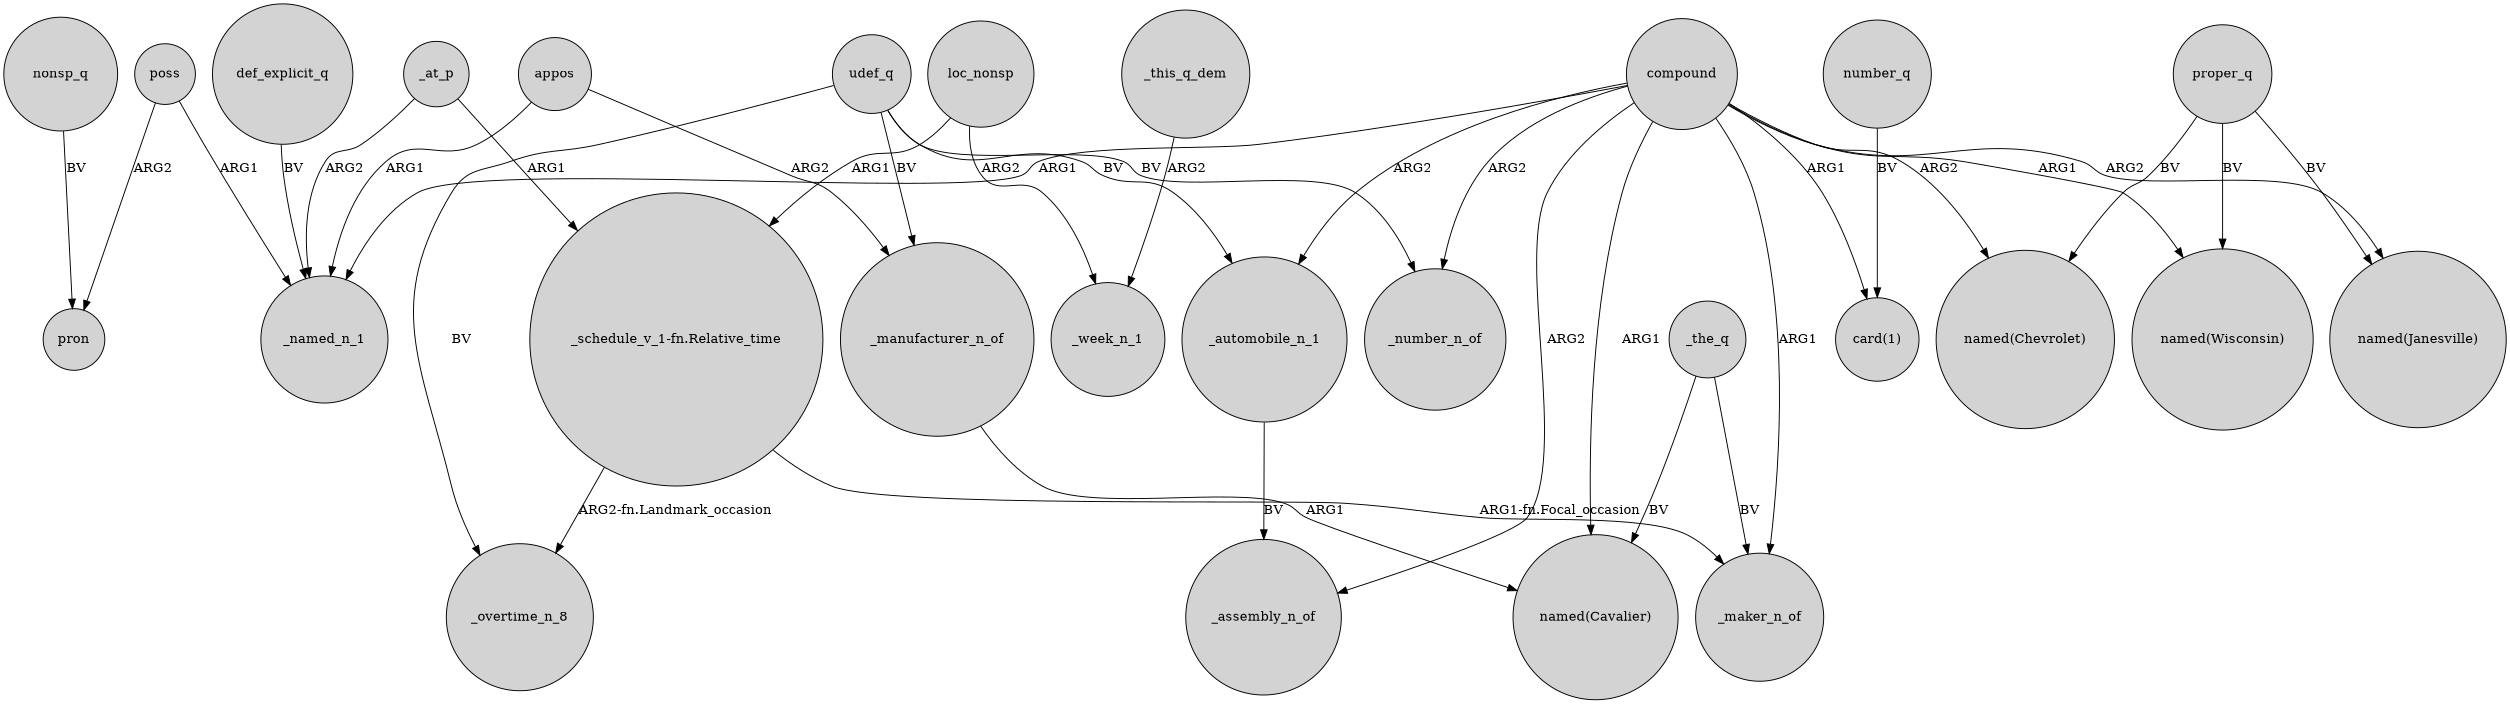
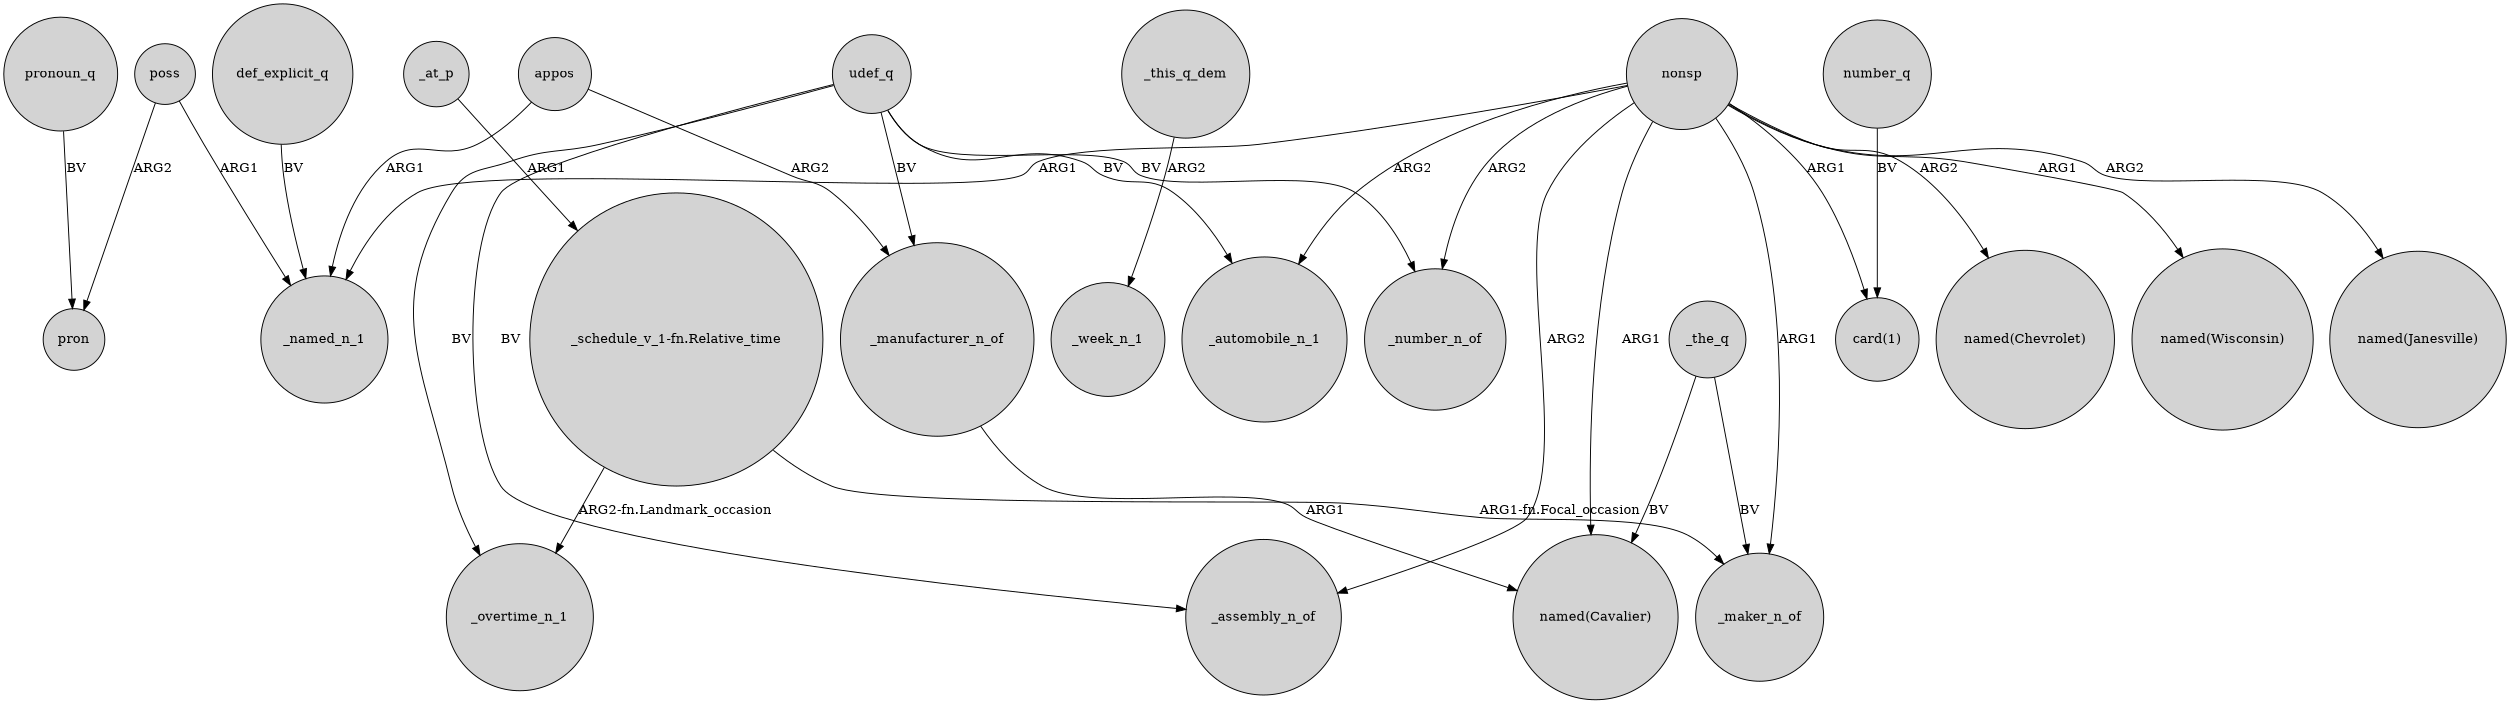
node "nonsp_q": label "nonsp_q" -> "pronoun_q"
node "loc_nonsp": removed
node "compound": label "compound" -> "nonsp"
node "proper_q": removed
edge "_at_p" -> "_named_n_1": removed, label "ARG2"
edge "_automobile_n_1" -> "_assembly_n_of": now "udef_q" -> "_assembly_n_of"
node "_overtime_n_8": label "_overtime_n_8" -> "_overtime_n_1"
